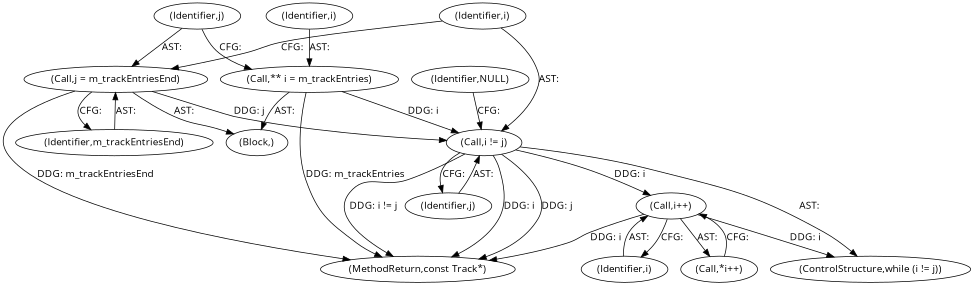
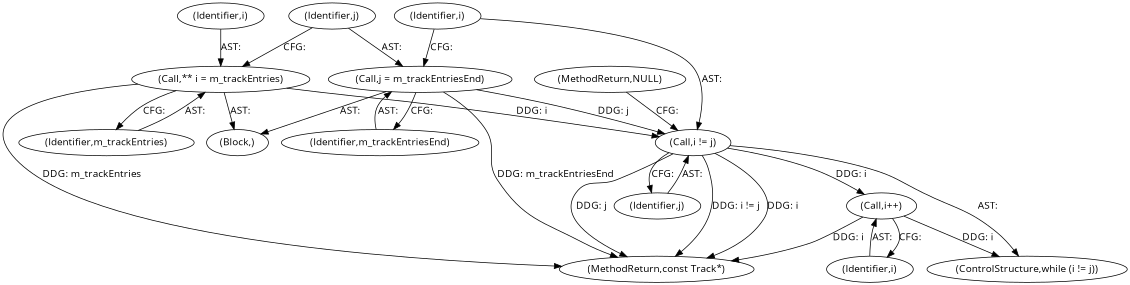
node "(Identifier,NULL)": label "(Identifier,NULL)" -> "(MethodReturn,NULL)"
node "(Identifier,m_trackEntries)": added
node "(Call,*i++)": removed
